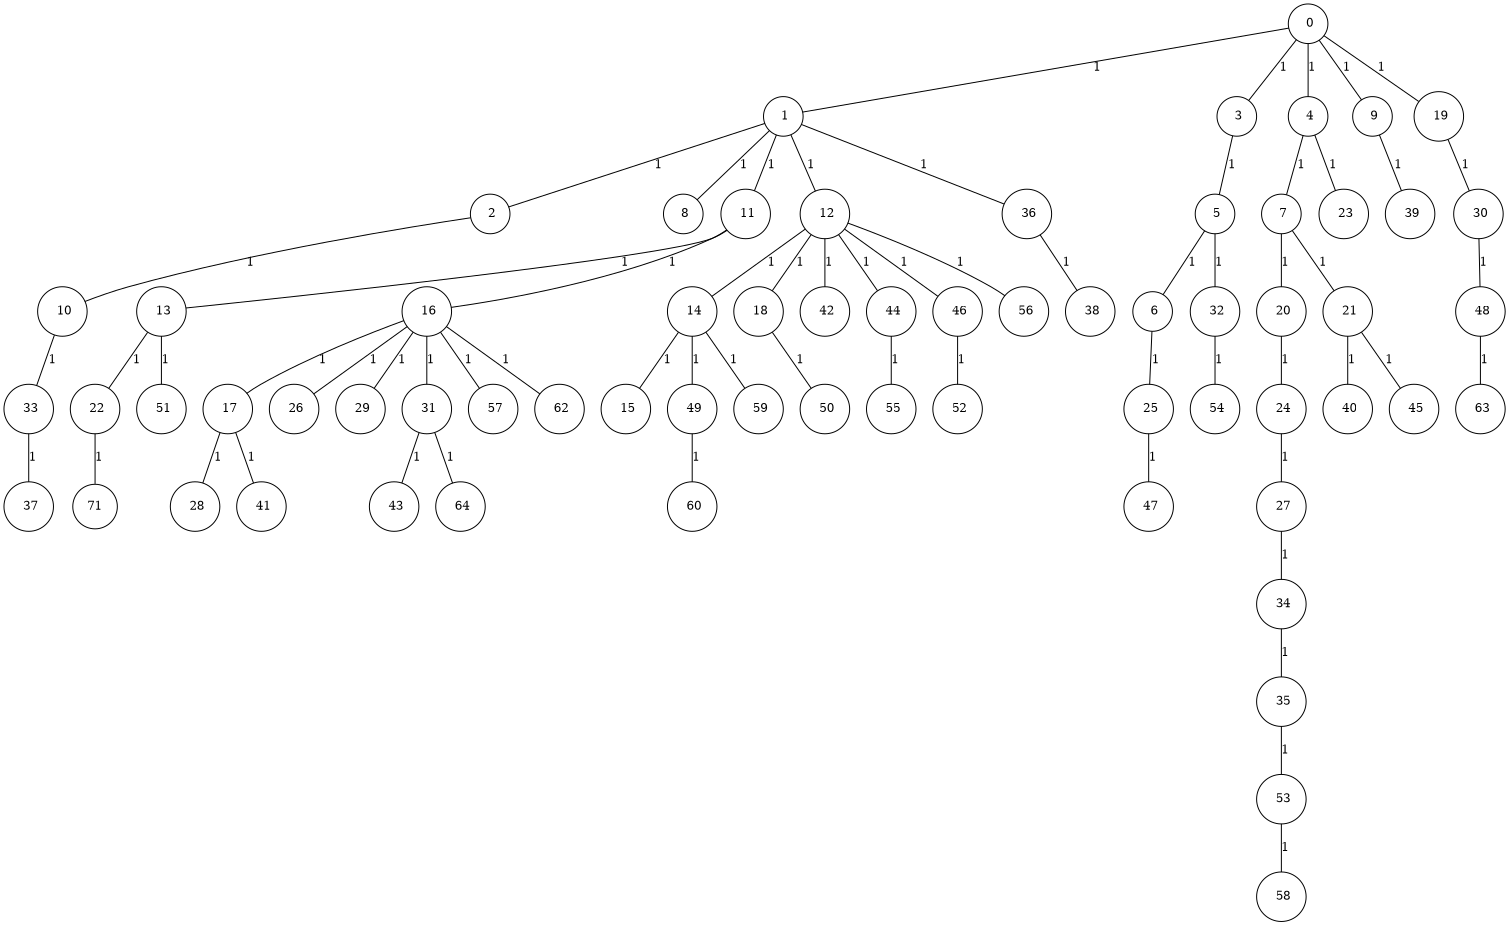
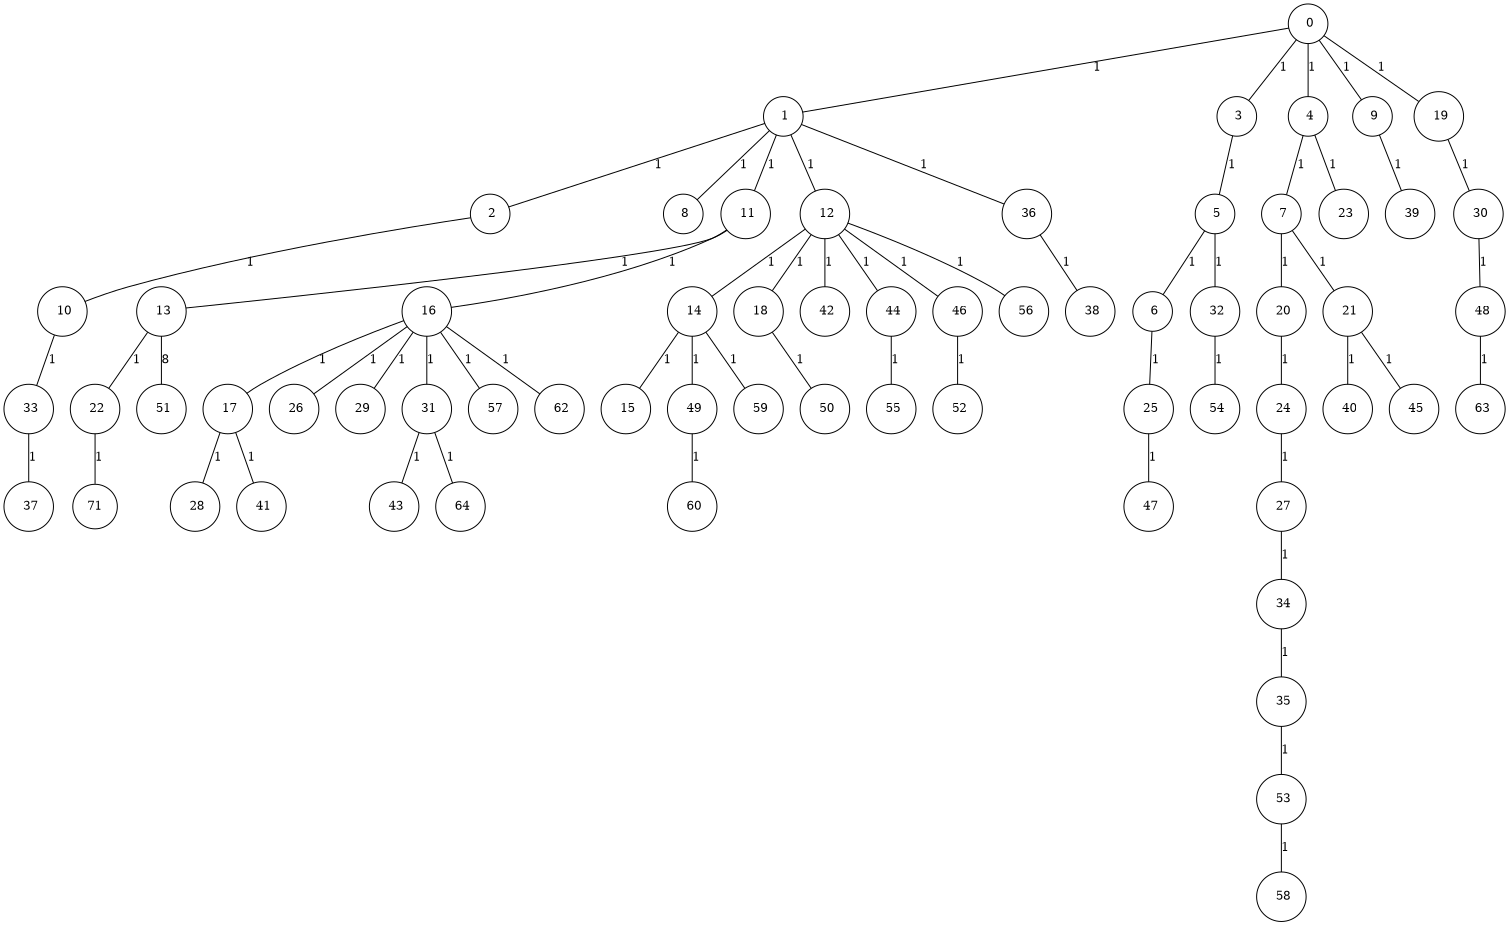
edge "13" -- "51": label "1" -> "8"
